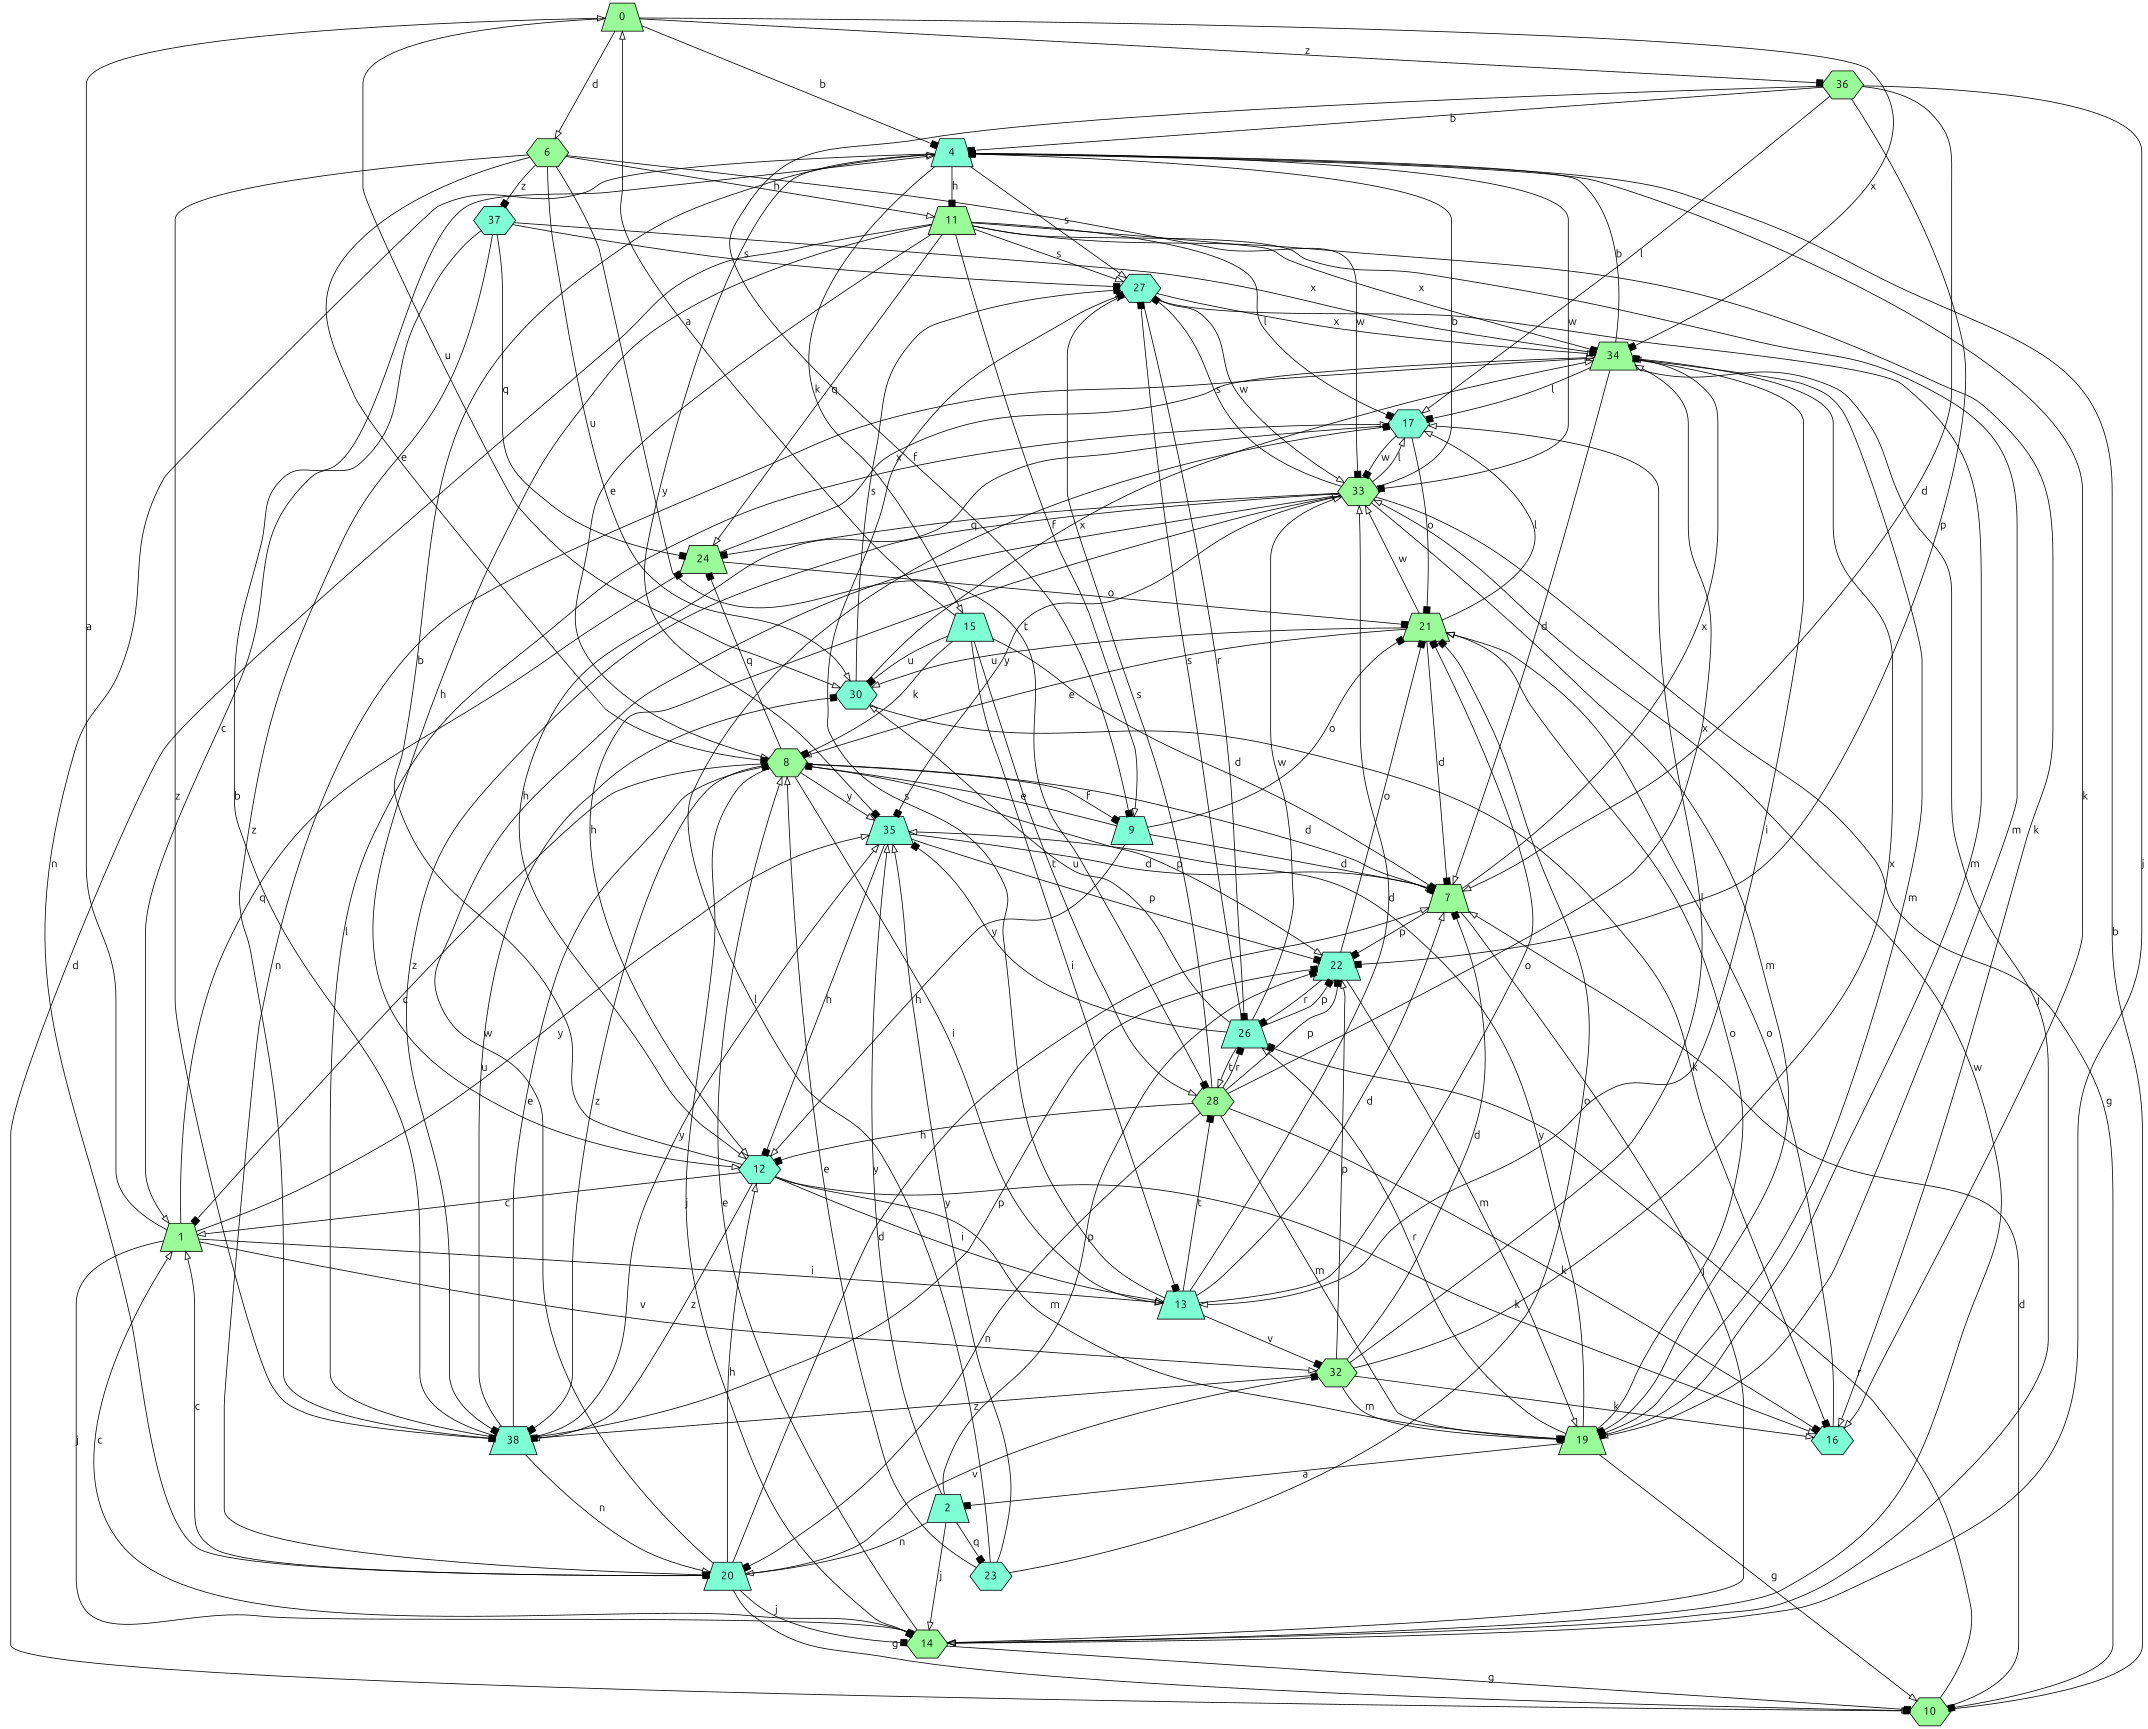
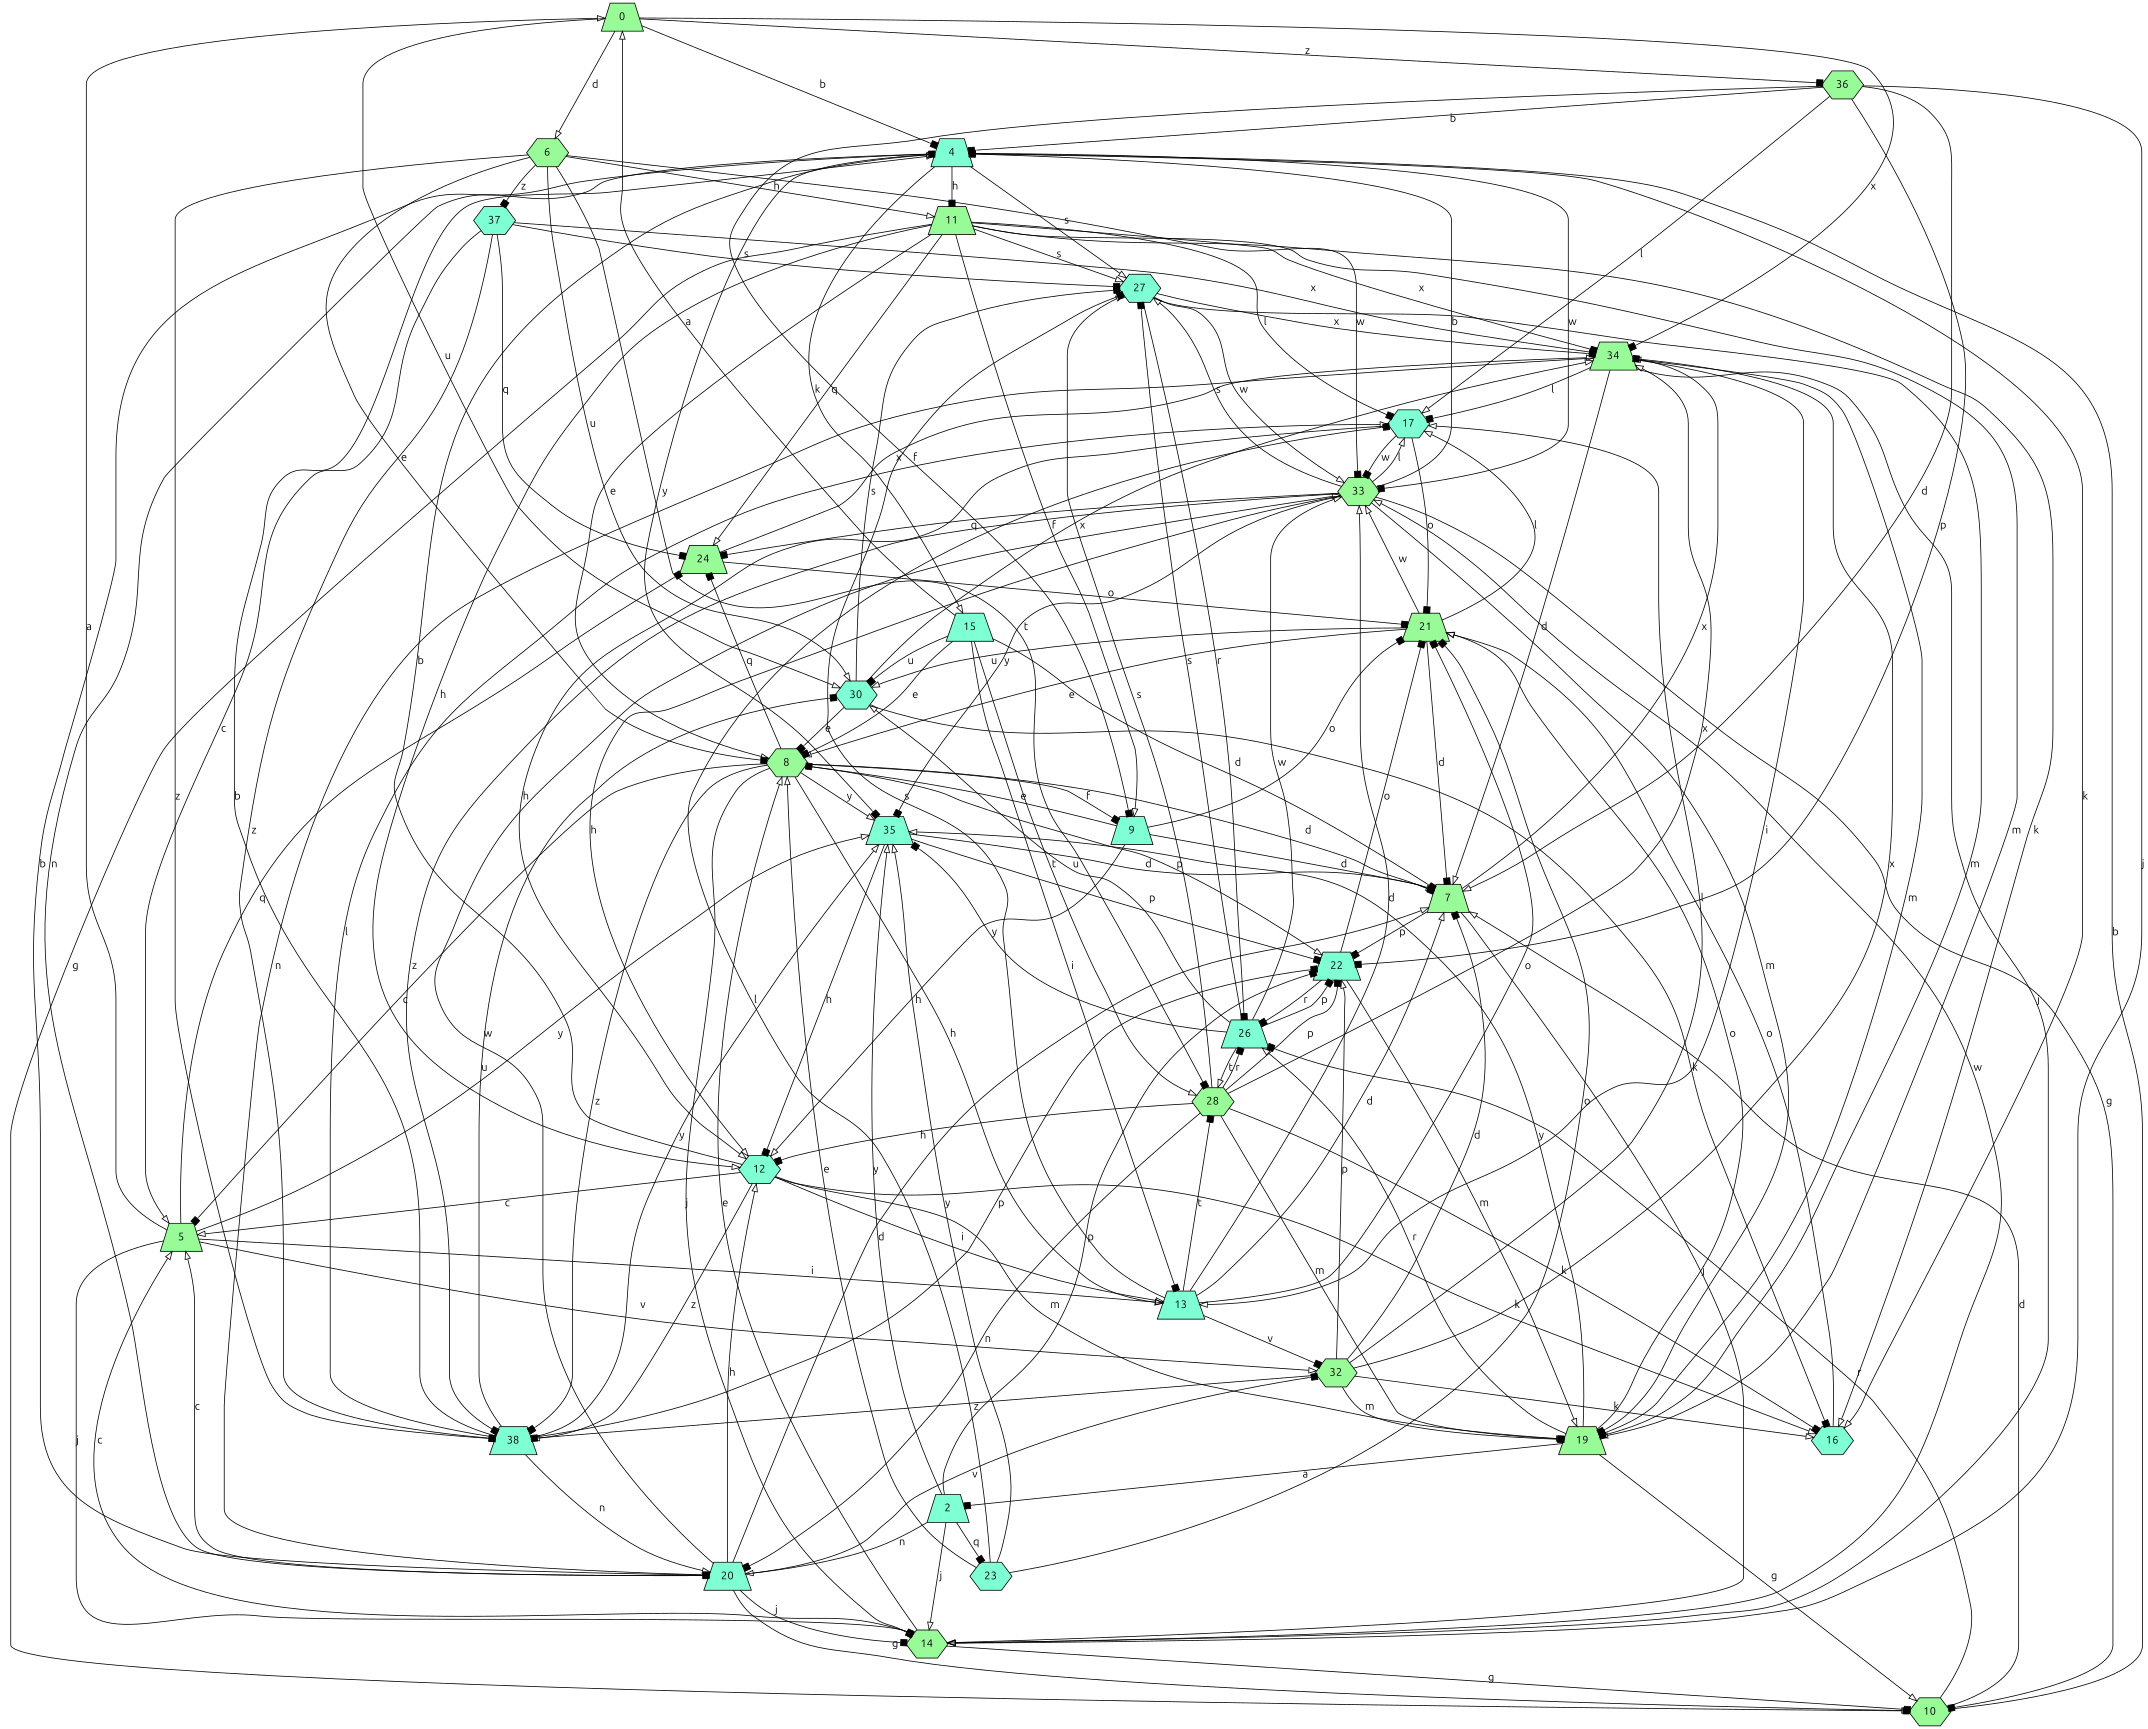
edge "34" -> "4": now "20" -> "4"
edge "27" -> "34": arrowhead onormal -> box
edge "33" -> "27": arrowhead box -> onormal
edge "15" -> "8": label "k" -> "e"
edge "11" -> "10": label "d" -> "g"
edge "8" -> "13": label "i" -> "h"
edge "38" -> "8": now "30" -> "8"
node "1": label "1" -> "5"
